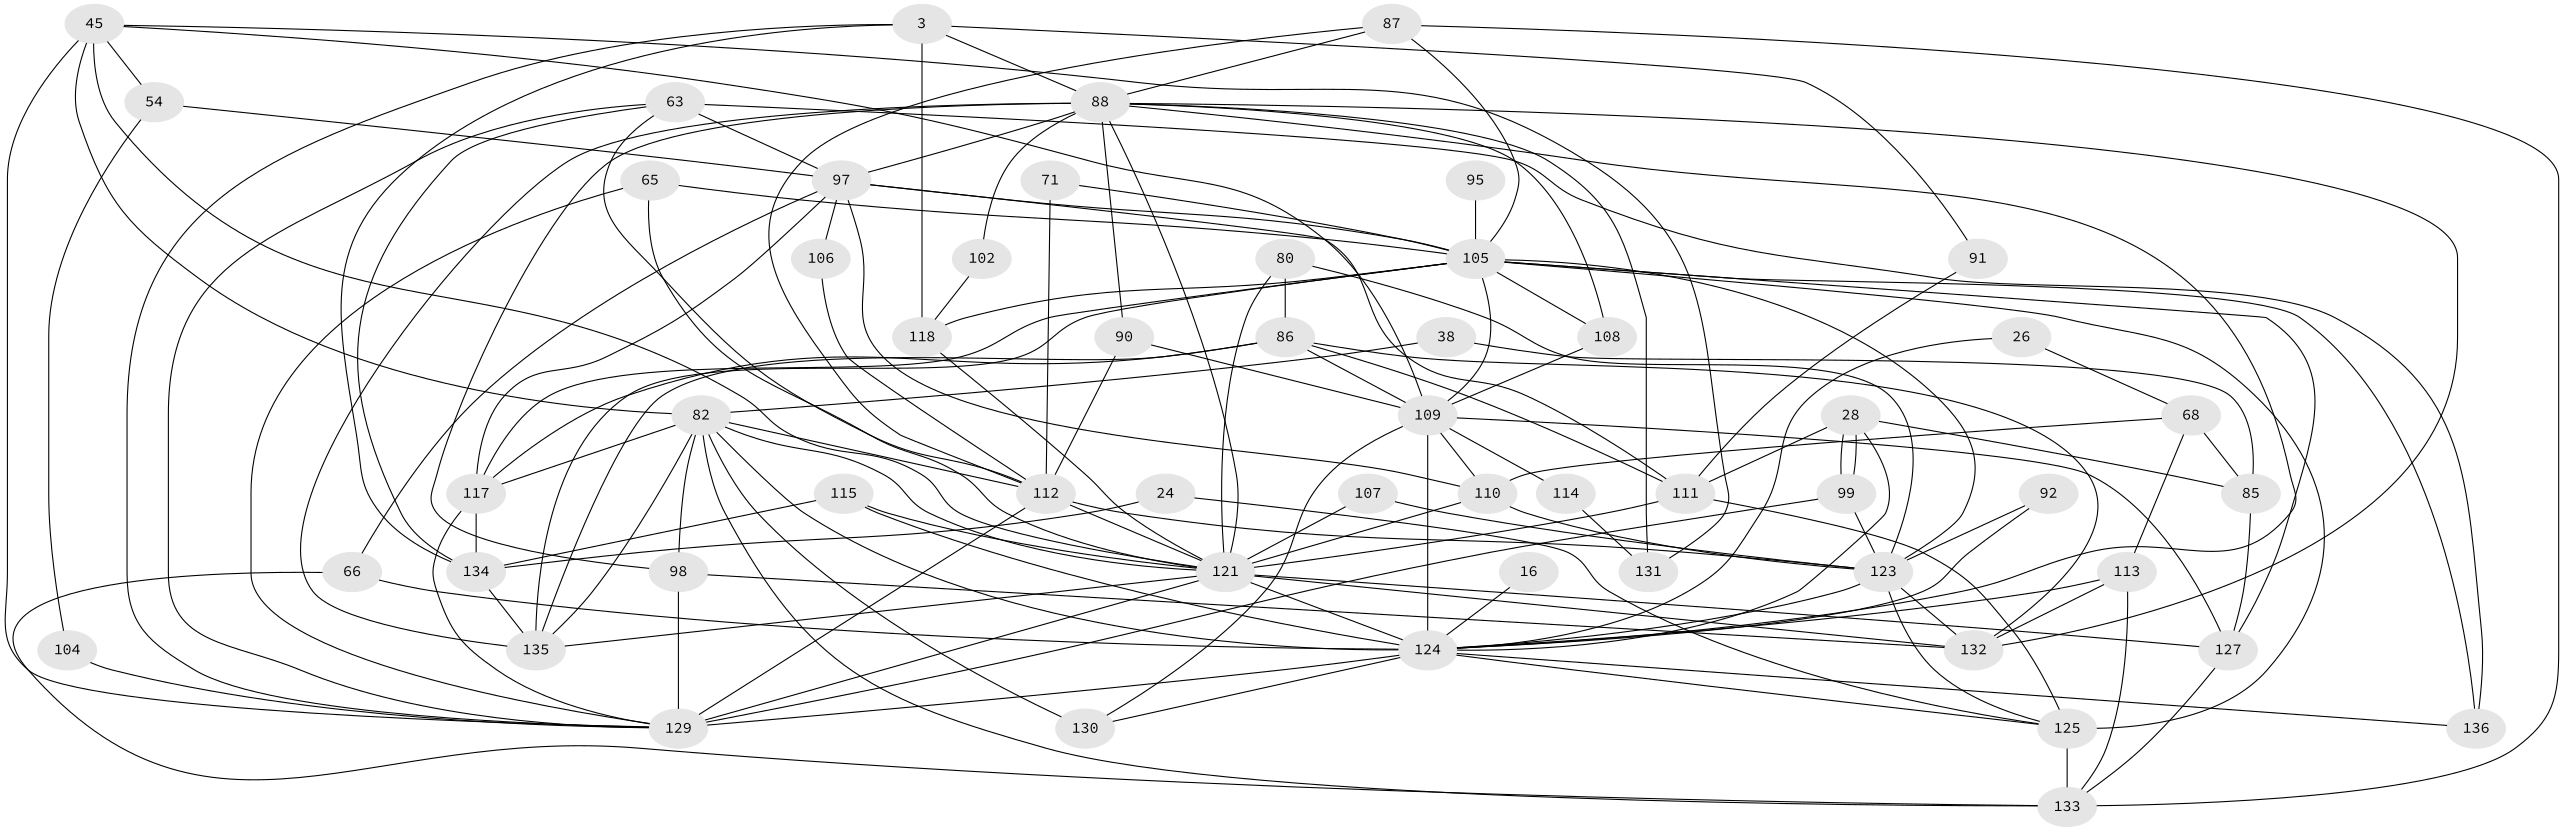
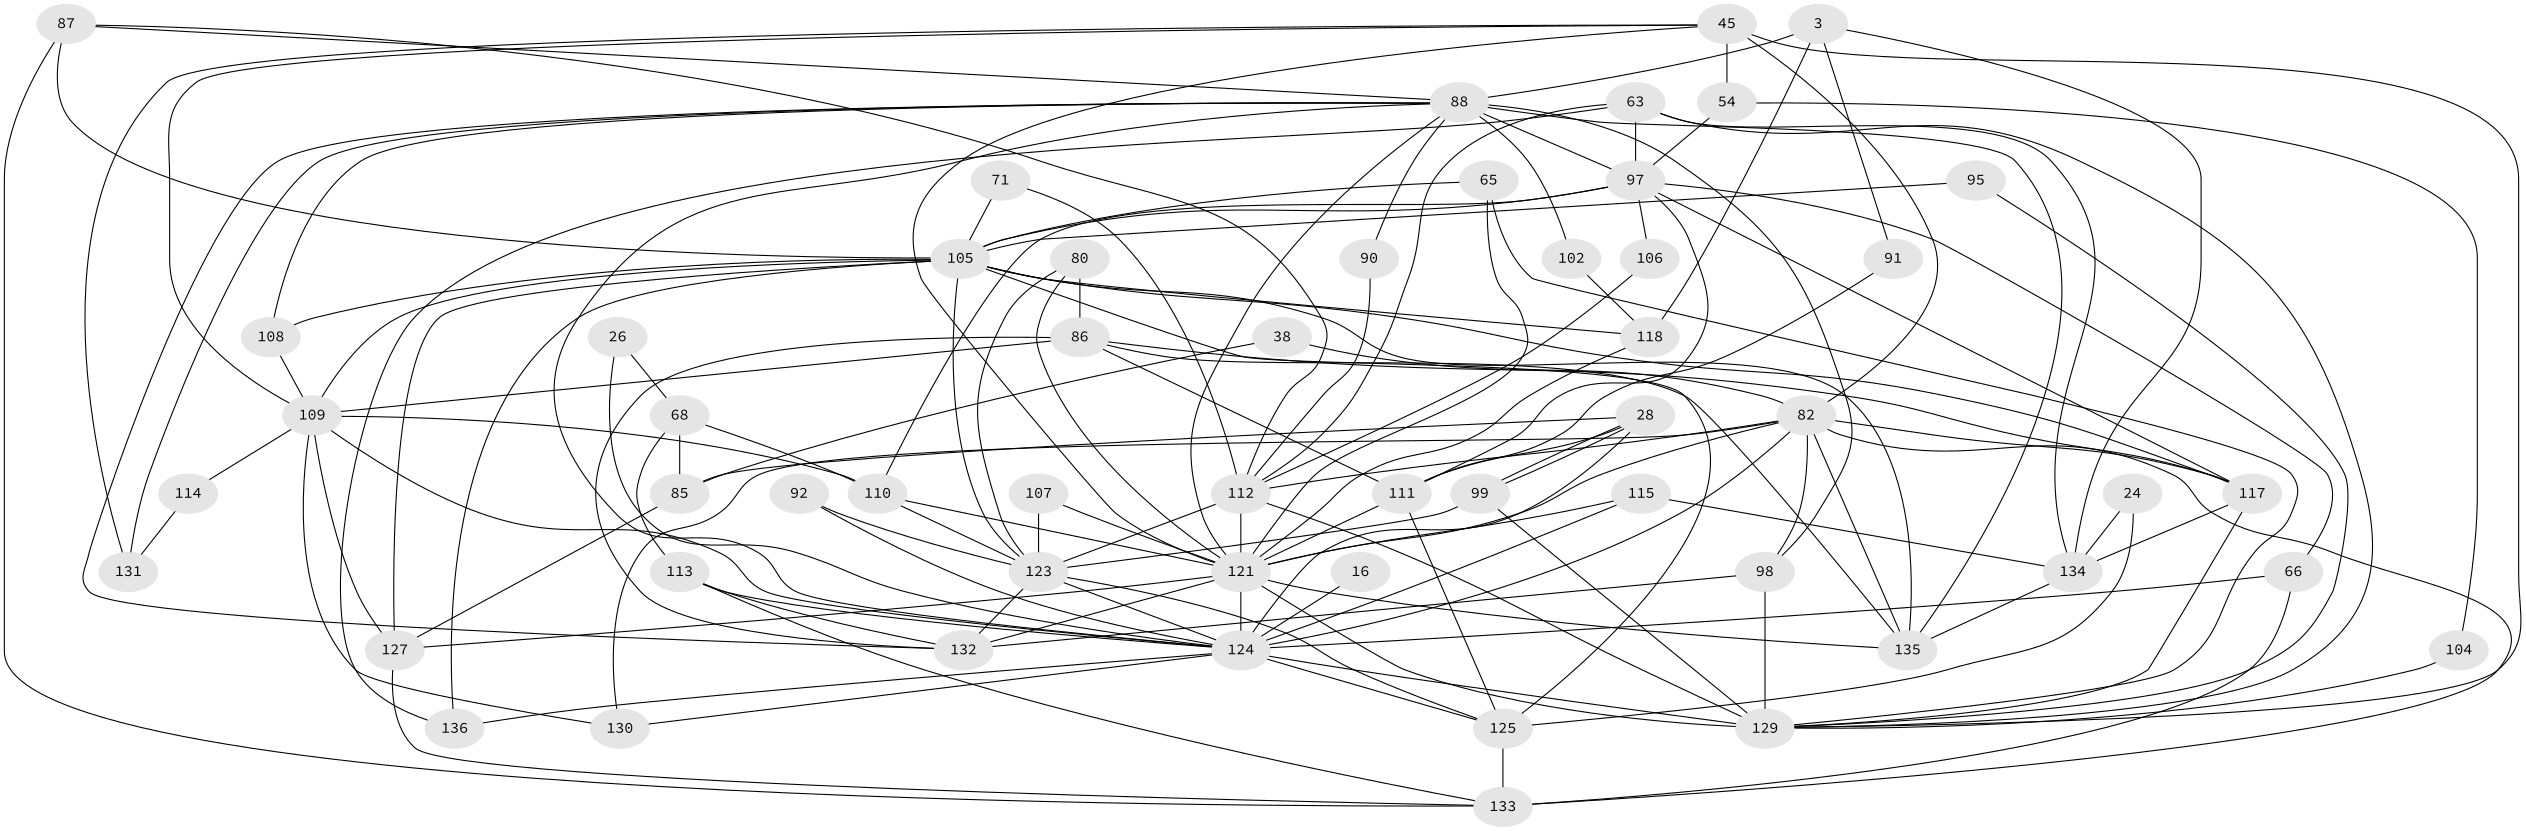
edge "3" -- "129": now "95" -- "129"
edge "90" -- "109": removed
